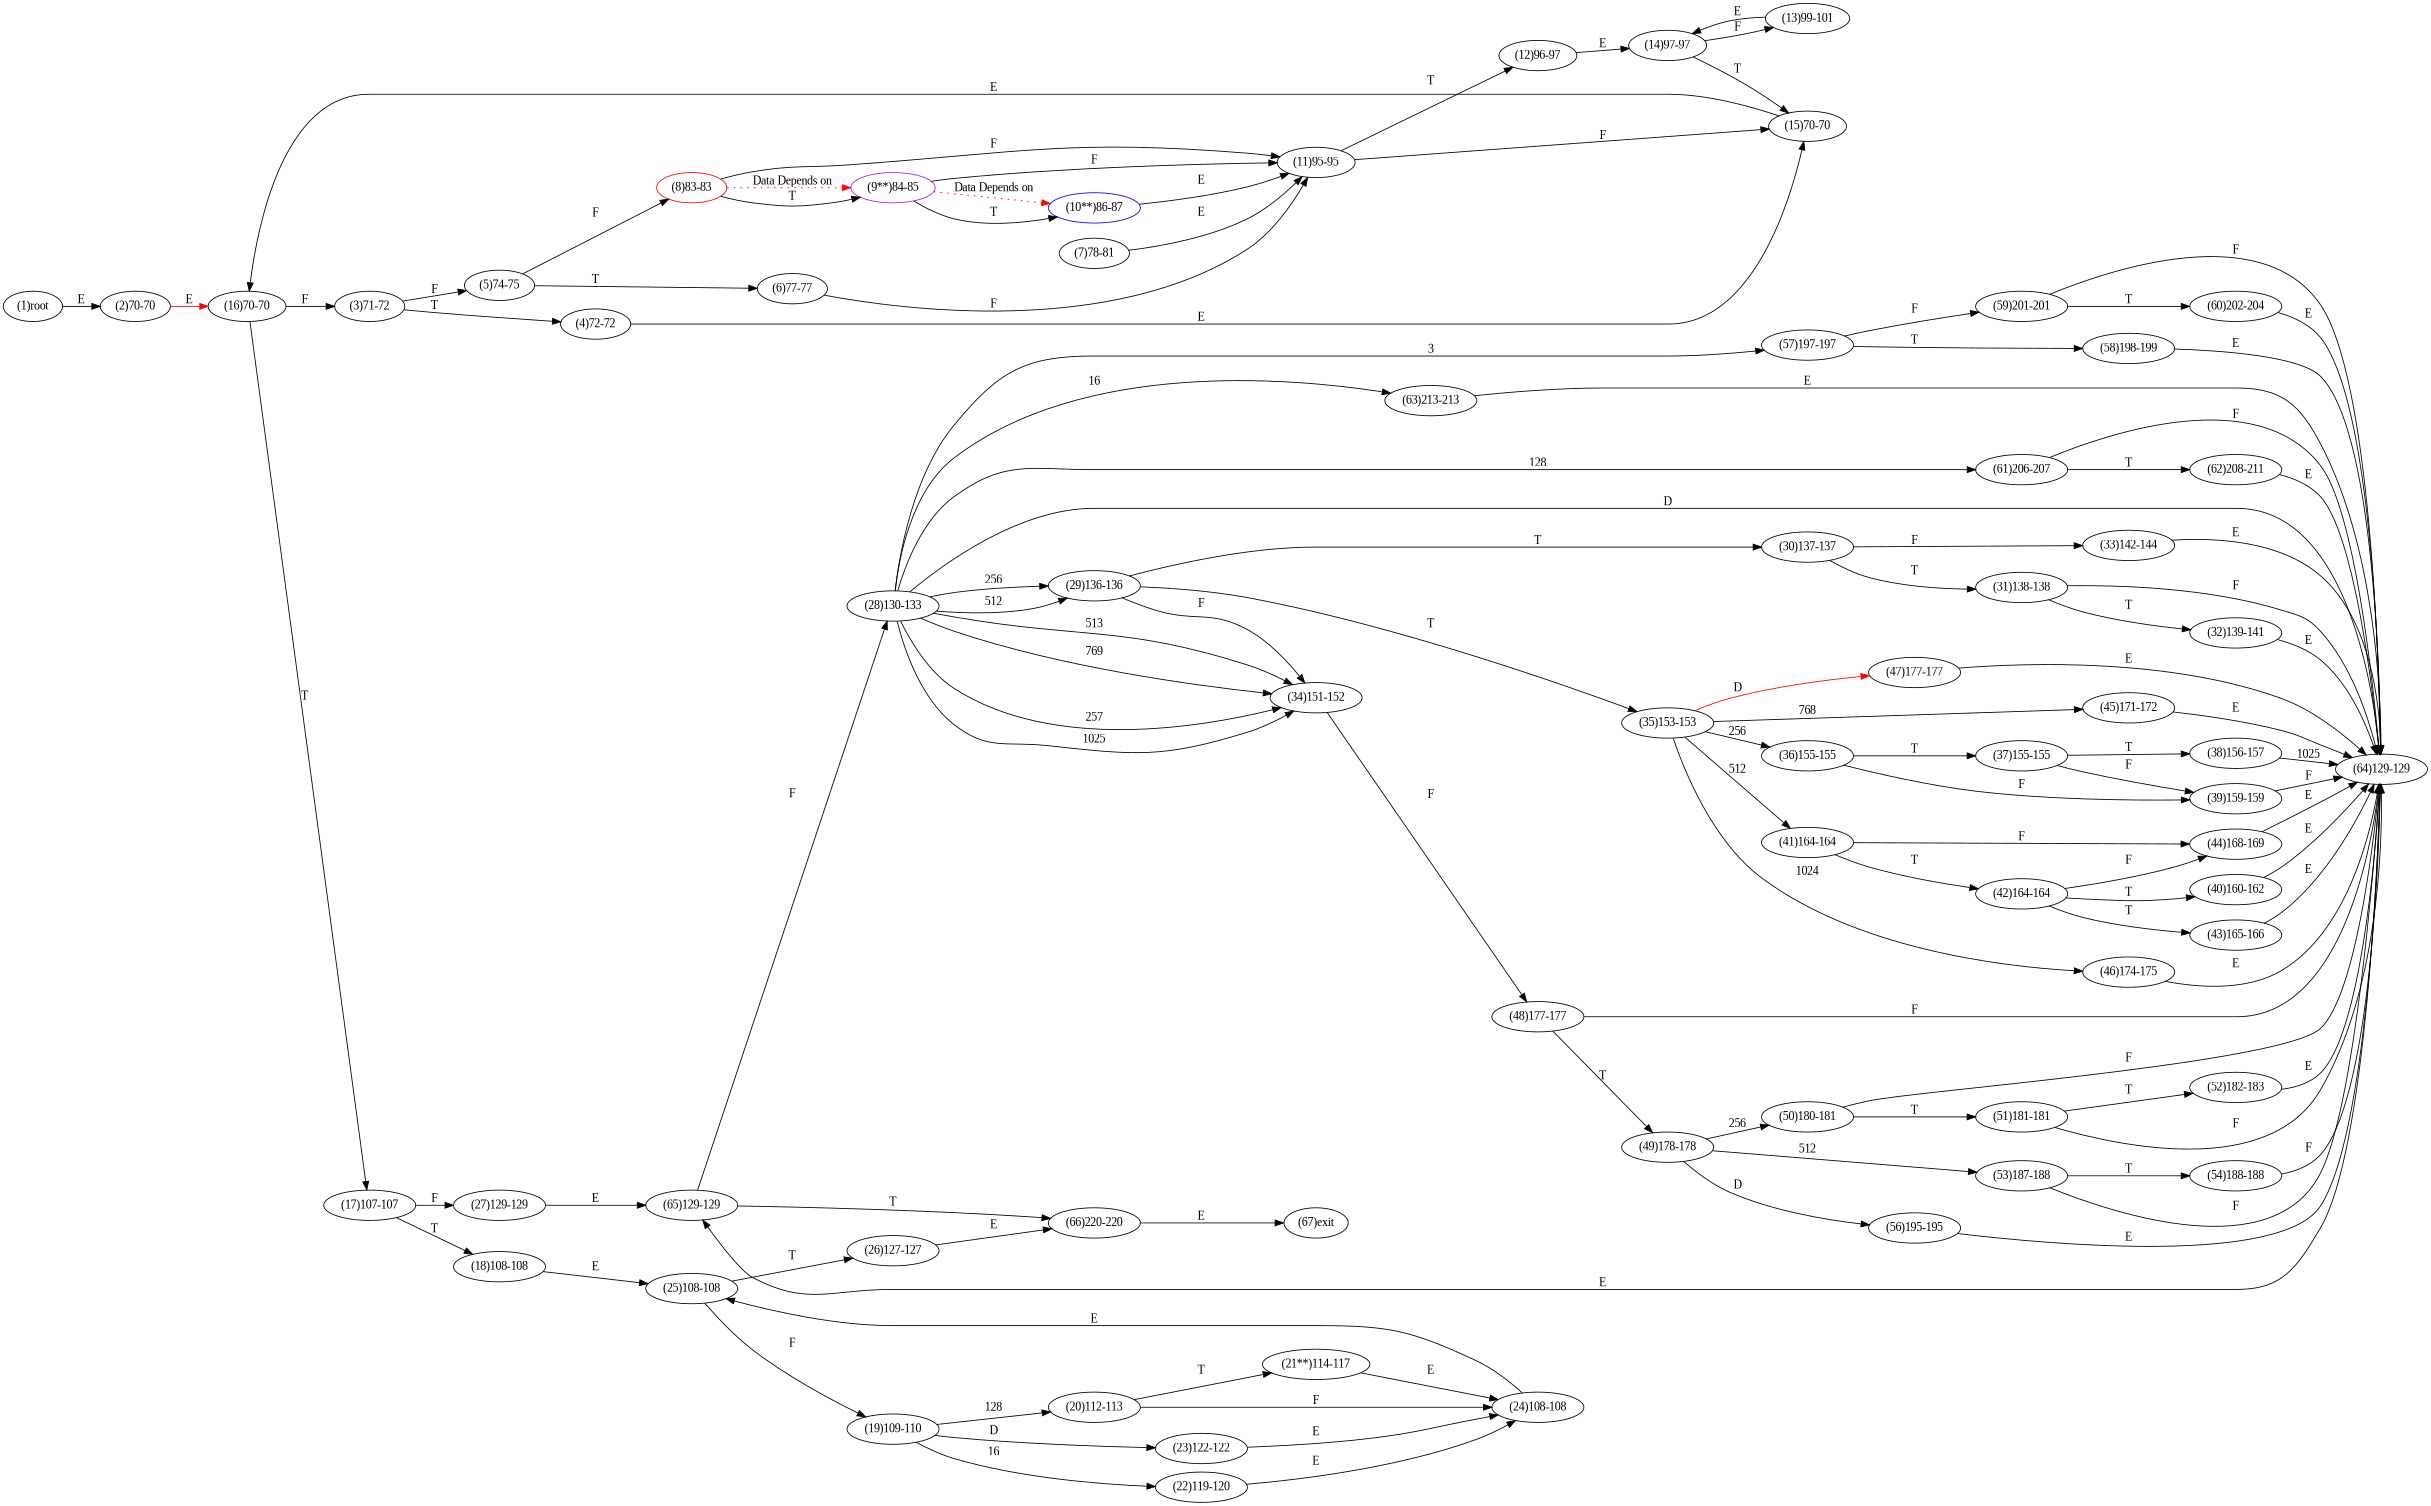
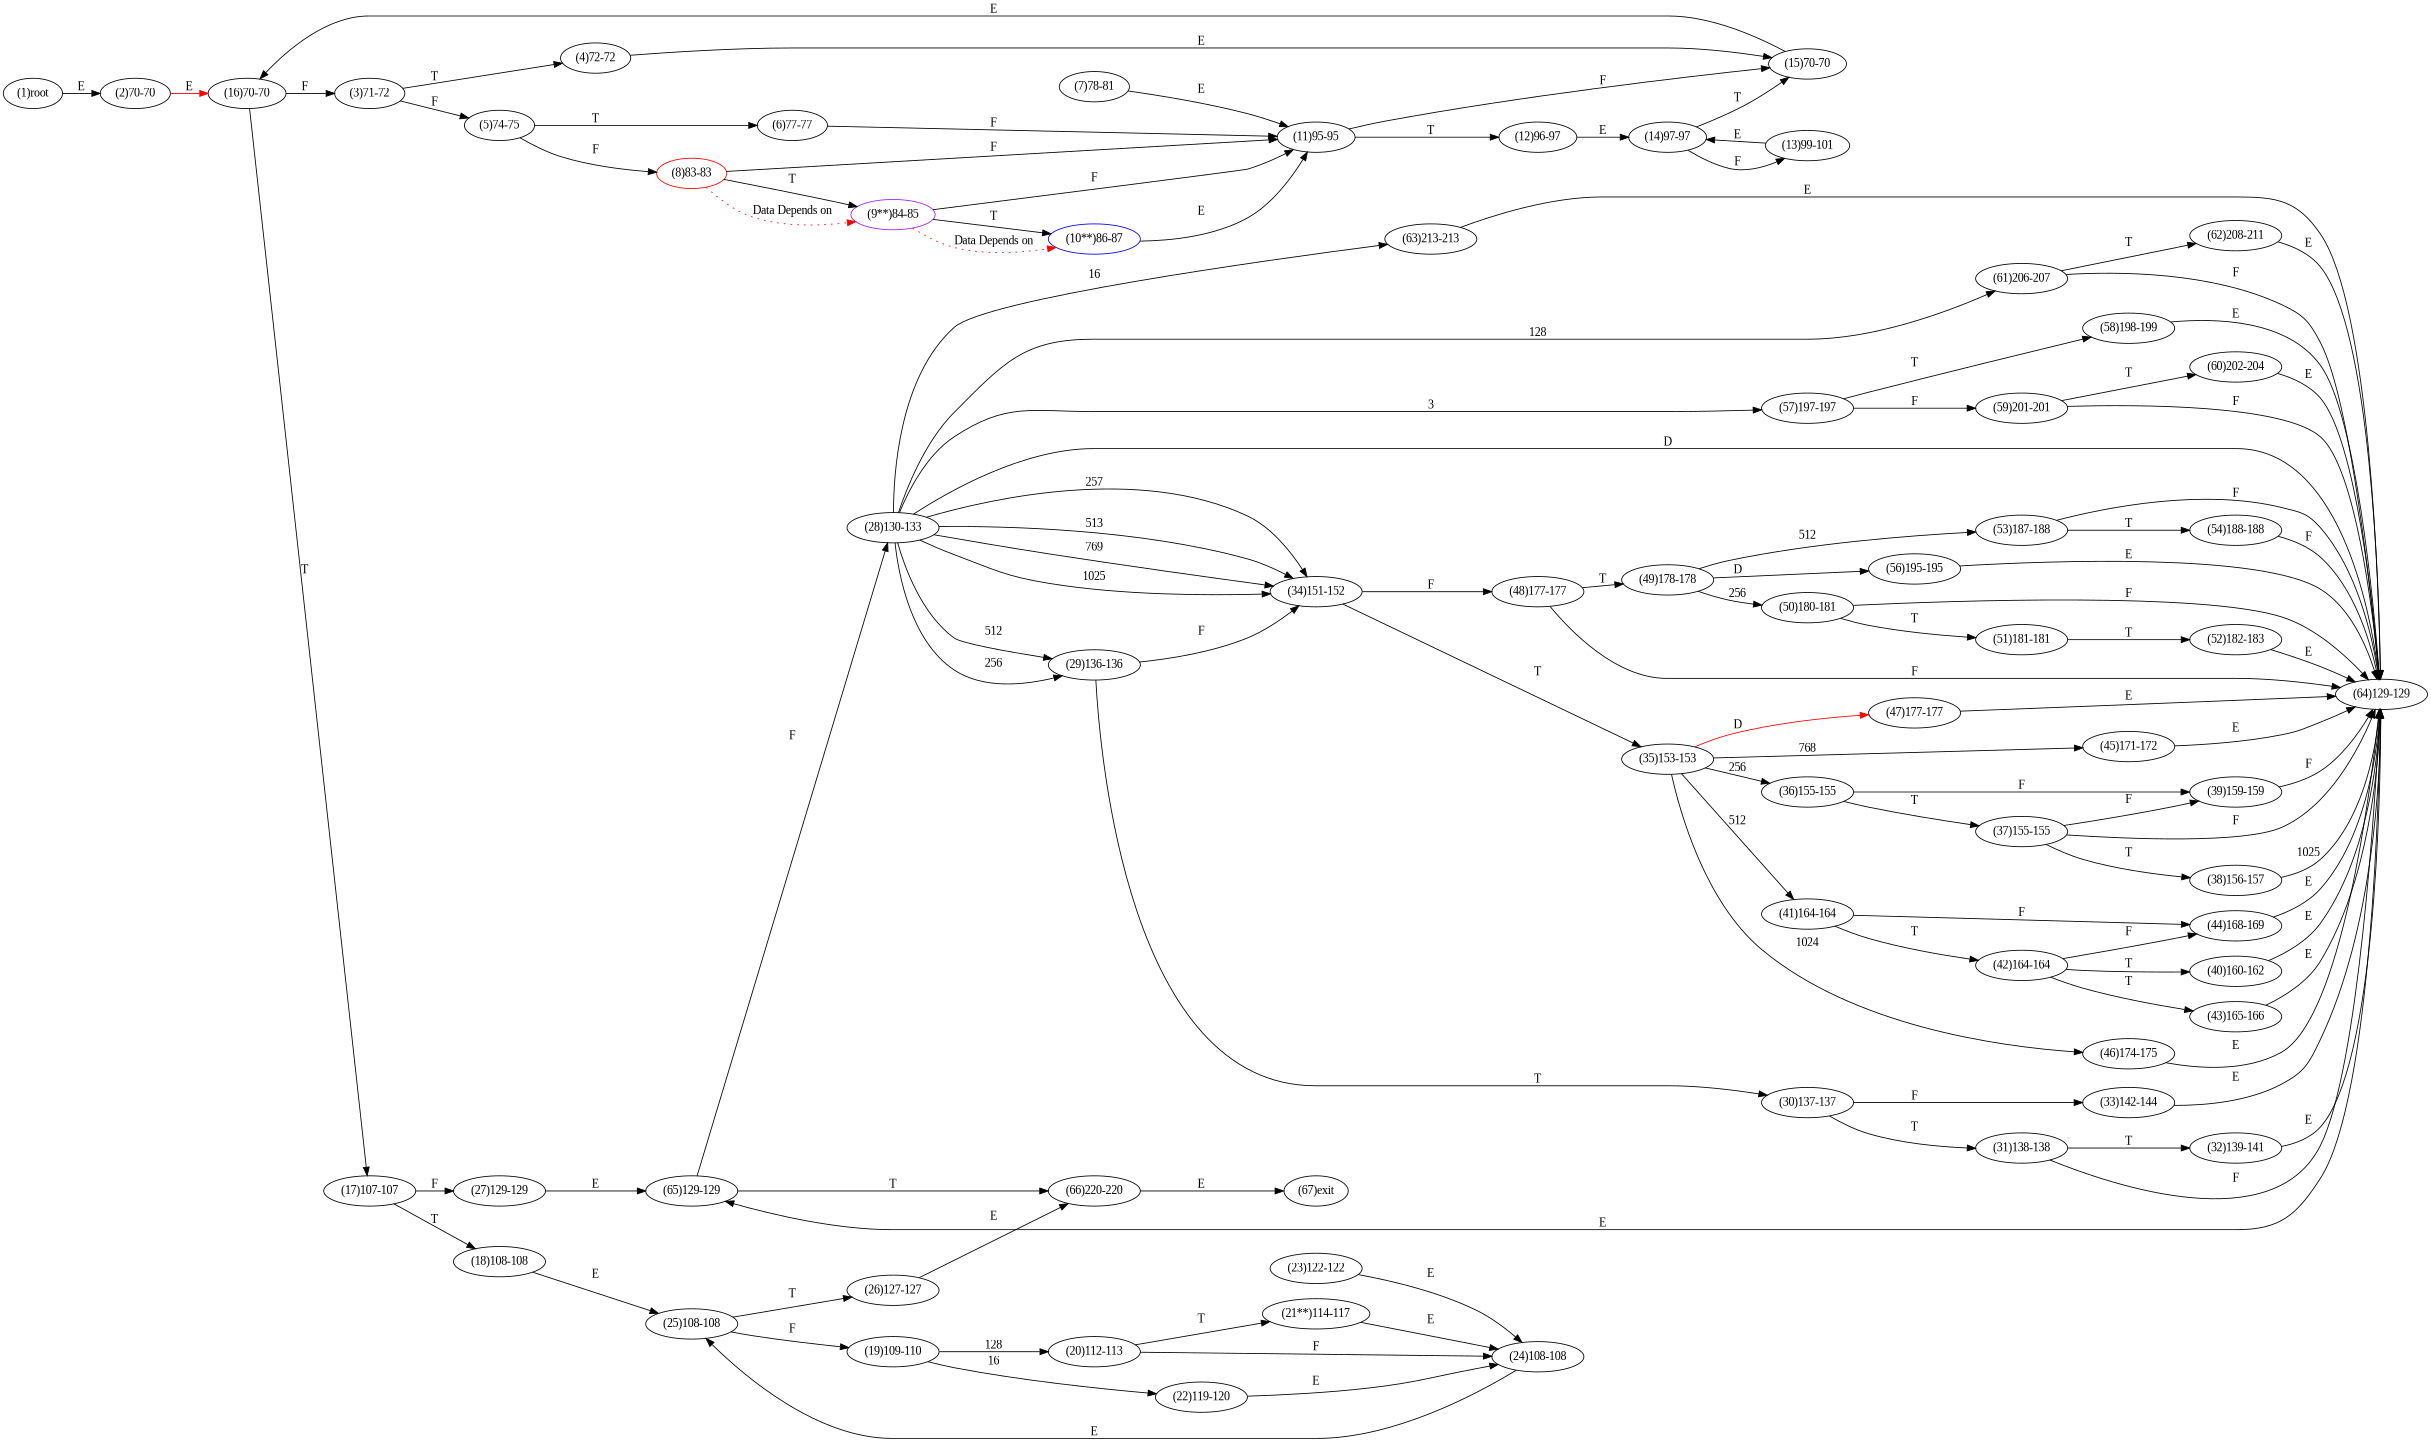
edge "(29)136-136" -> "(35)153-153": now "(34)151-152" -> "(35)153-153"
edge "(51)181-181" -> "(64)129-129": now "(37)155-155" -> "(64)129-129"
edge "(19)109-110" -> "(23)122-122": removed, label "D"
